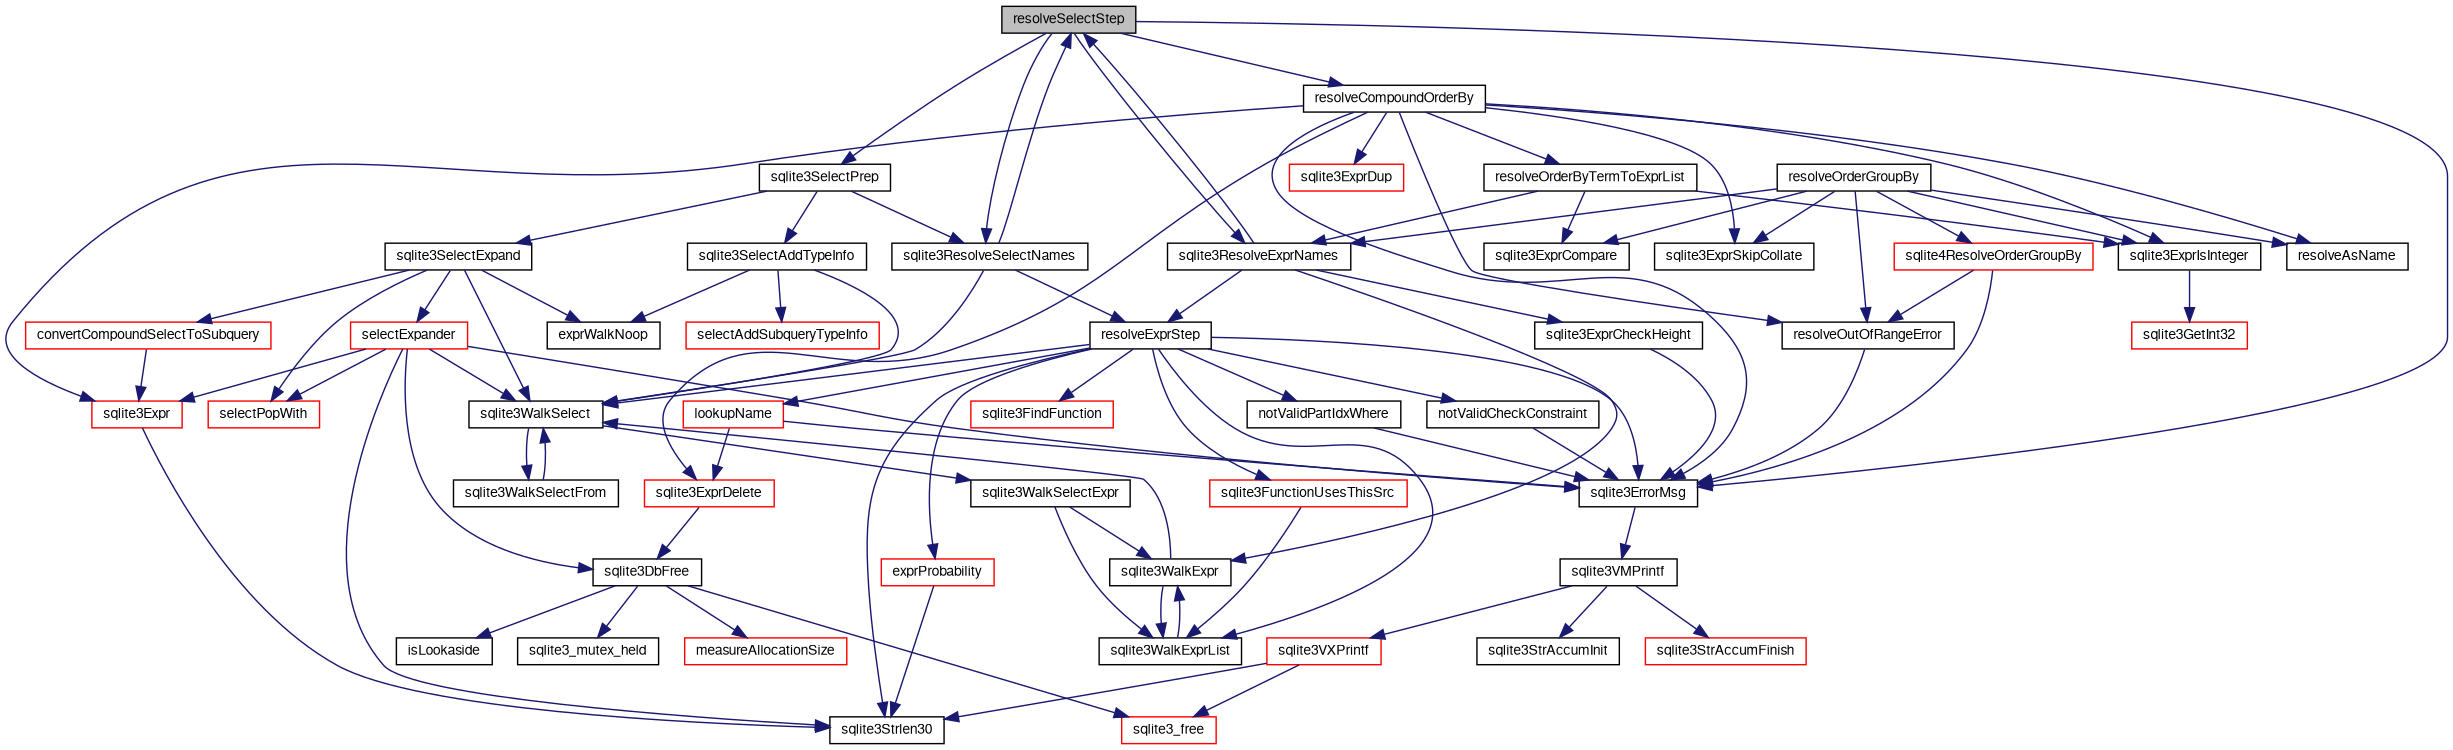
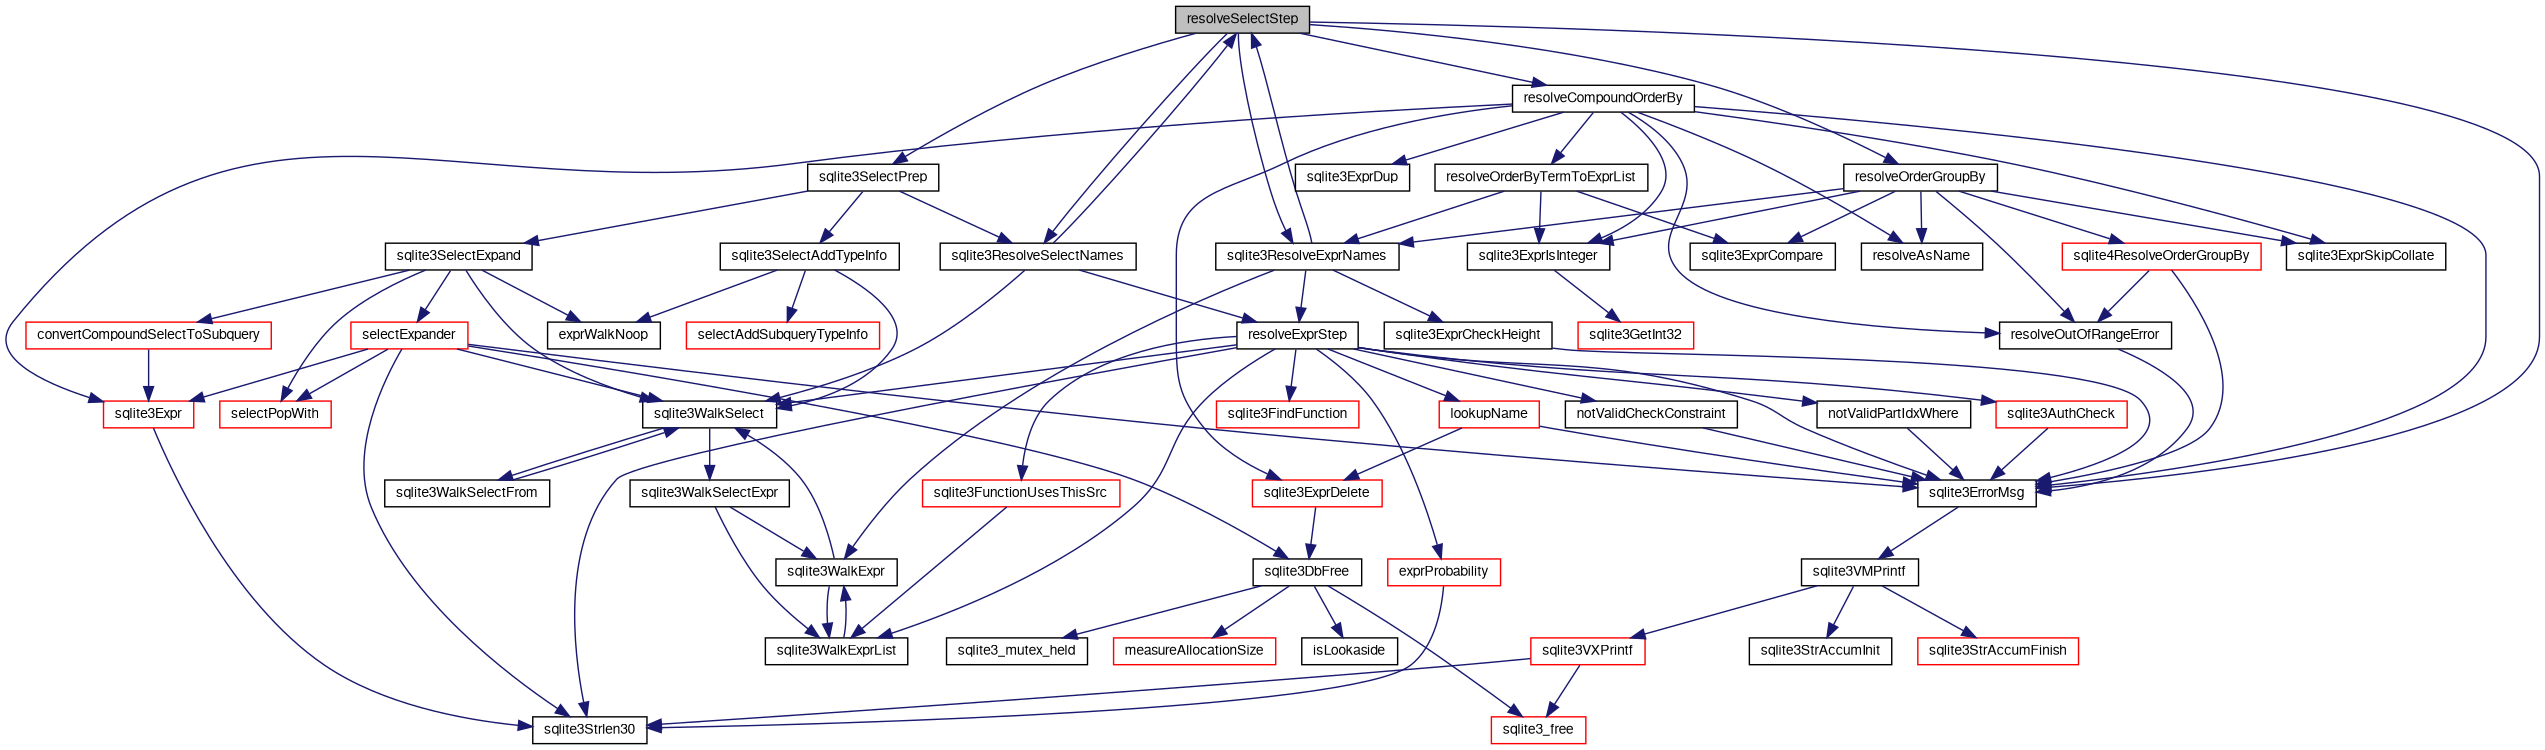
edge "resolveSelectStep" -> "resolveOrderGroupBy": added
node "sqlite3ExprDup": color red -> black
node "sqlite3AuthCheck": added
